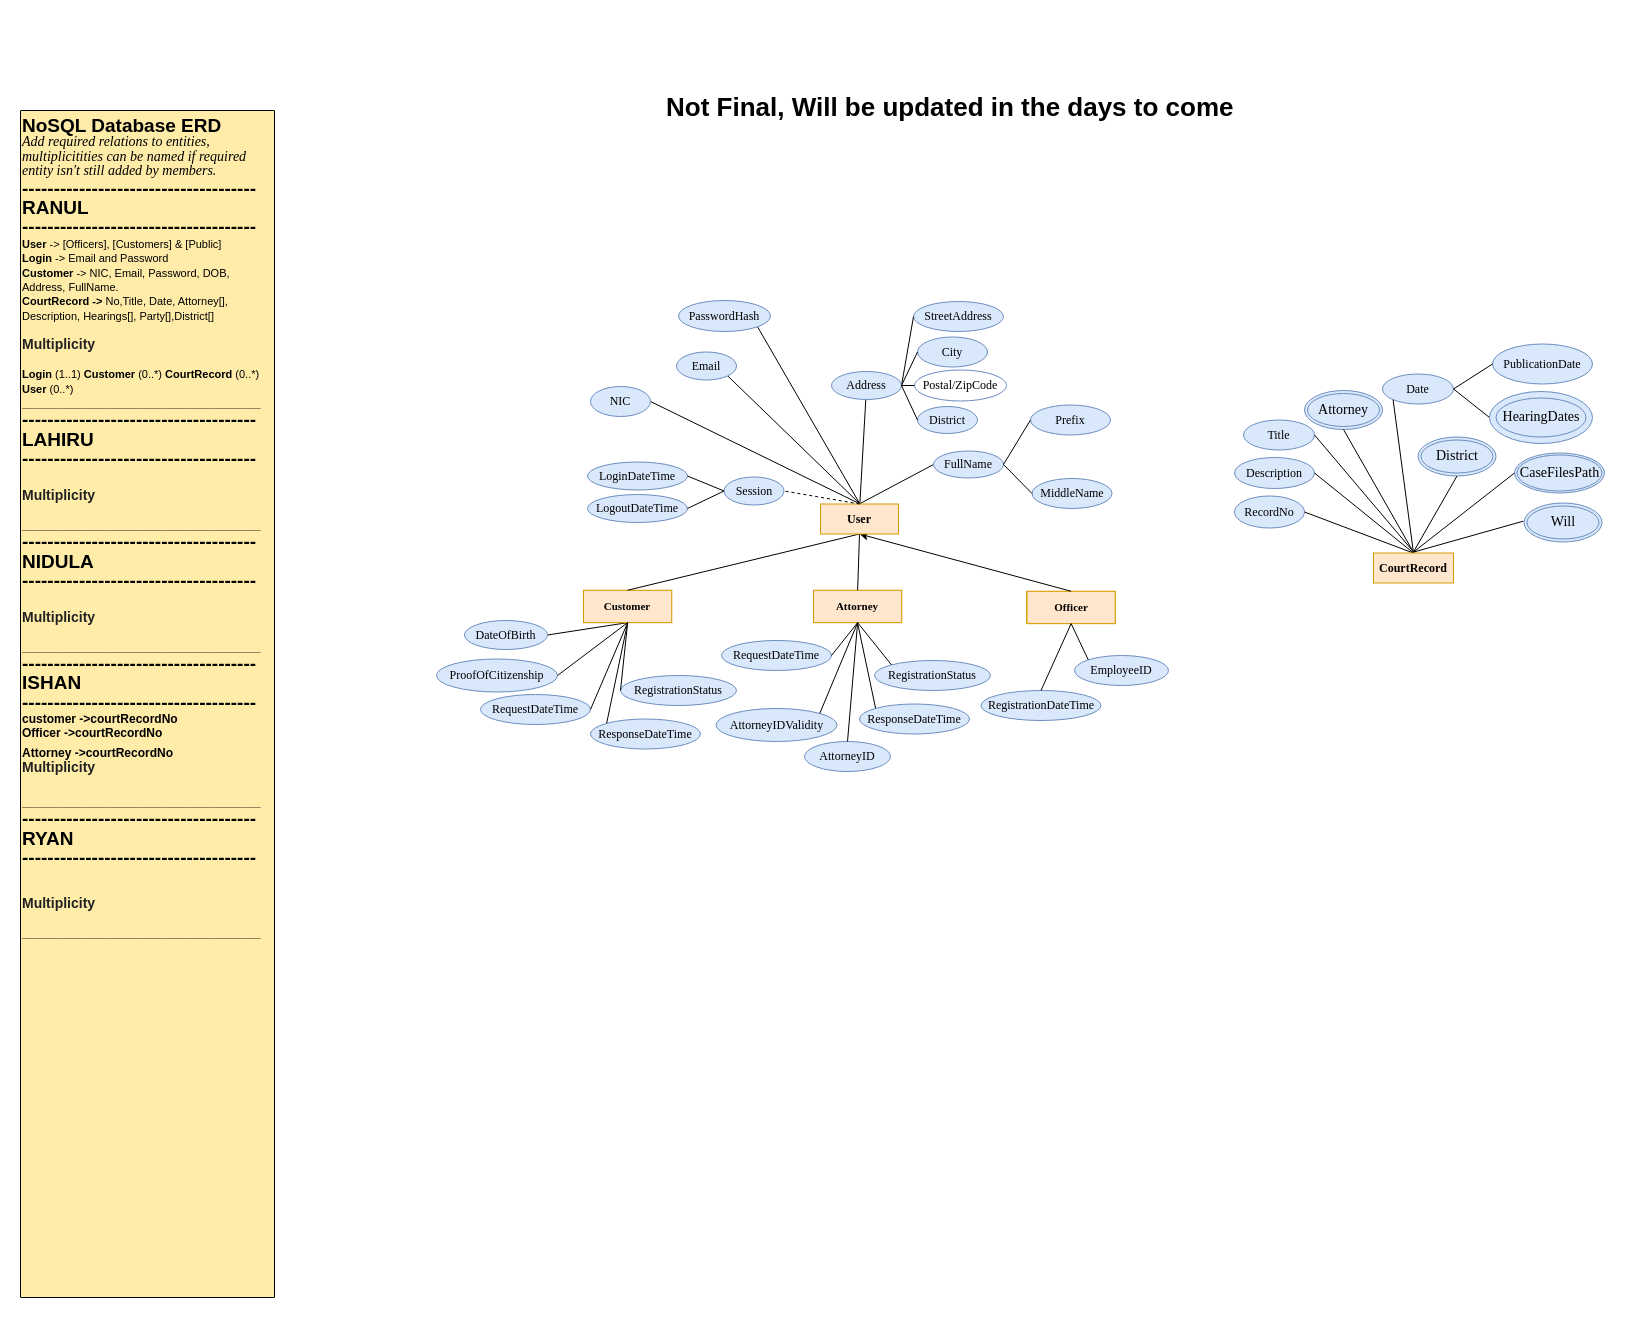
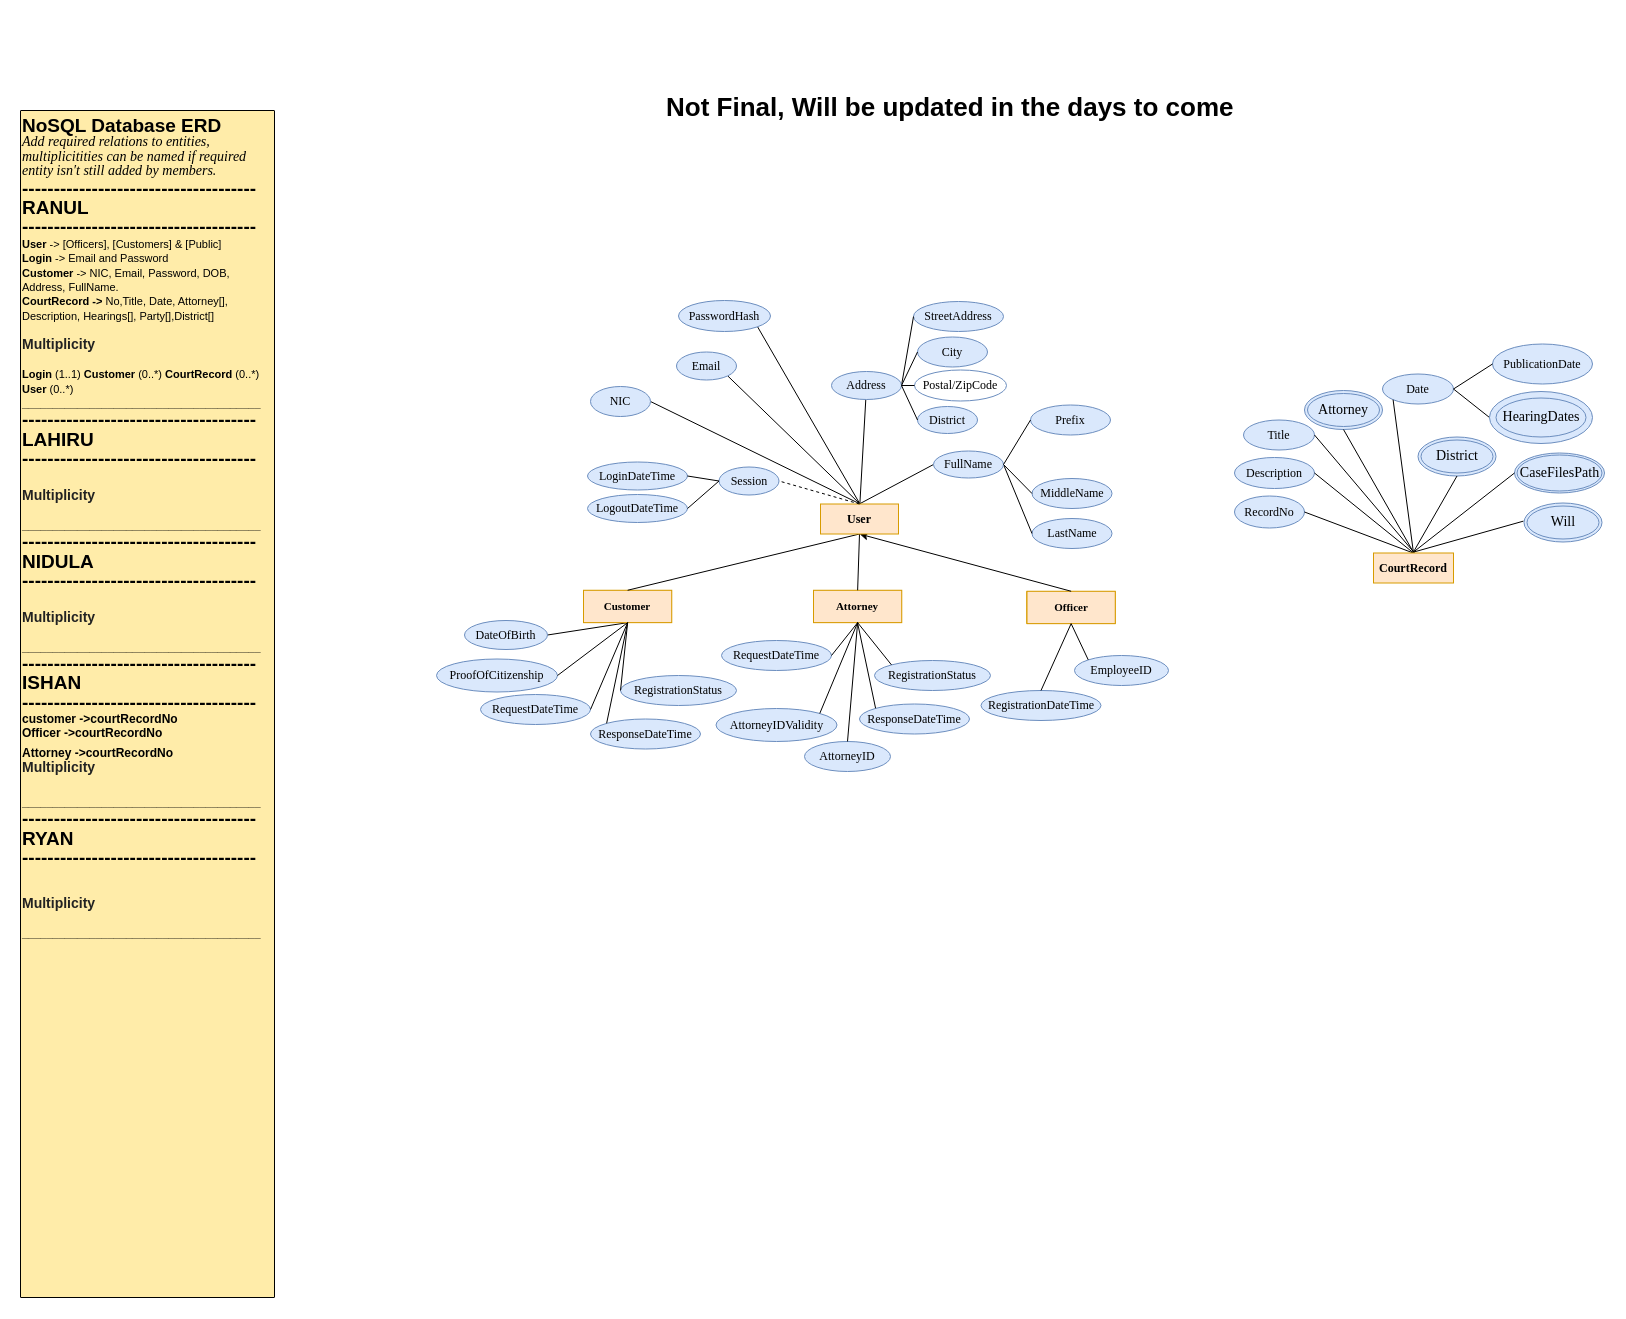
node "Session": moved (754, 491) -> (749, 481)
edge "FullName" -- "LastName": added
node "LastName": added
